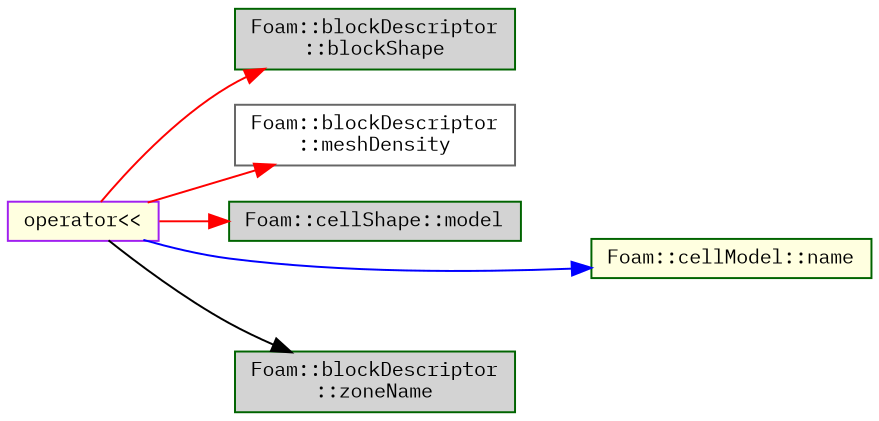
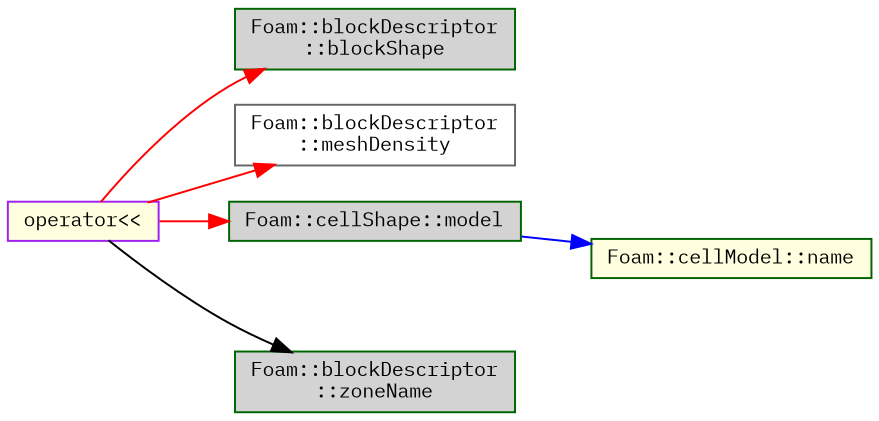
edge "operator<<" -> "Foam::cellModel::name": now "Foam::cellShape::model" -> "Foam::cellModel::name"
